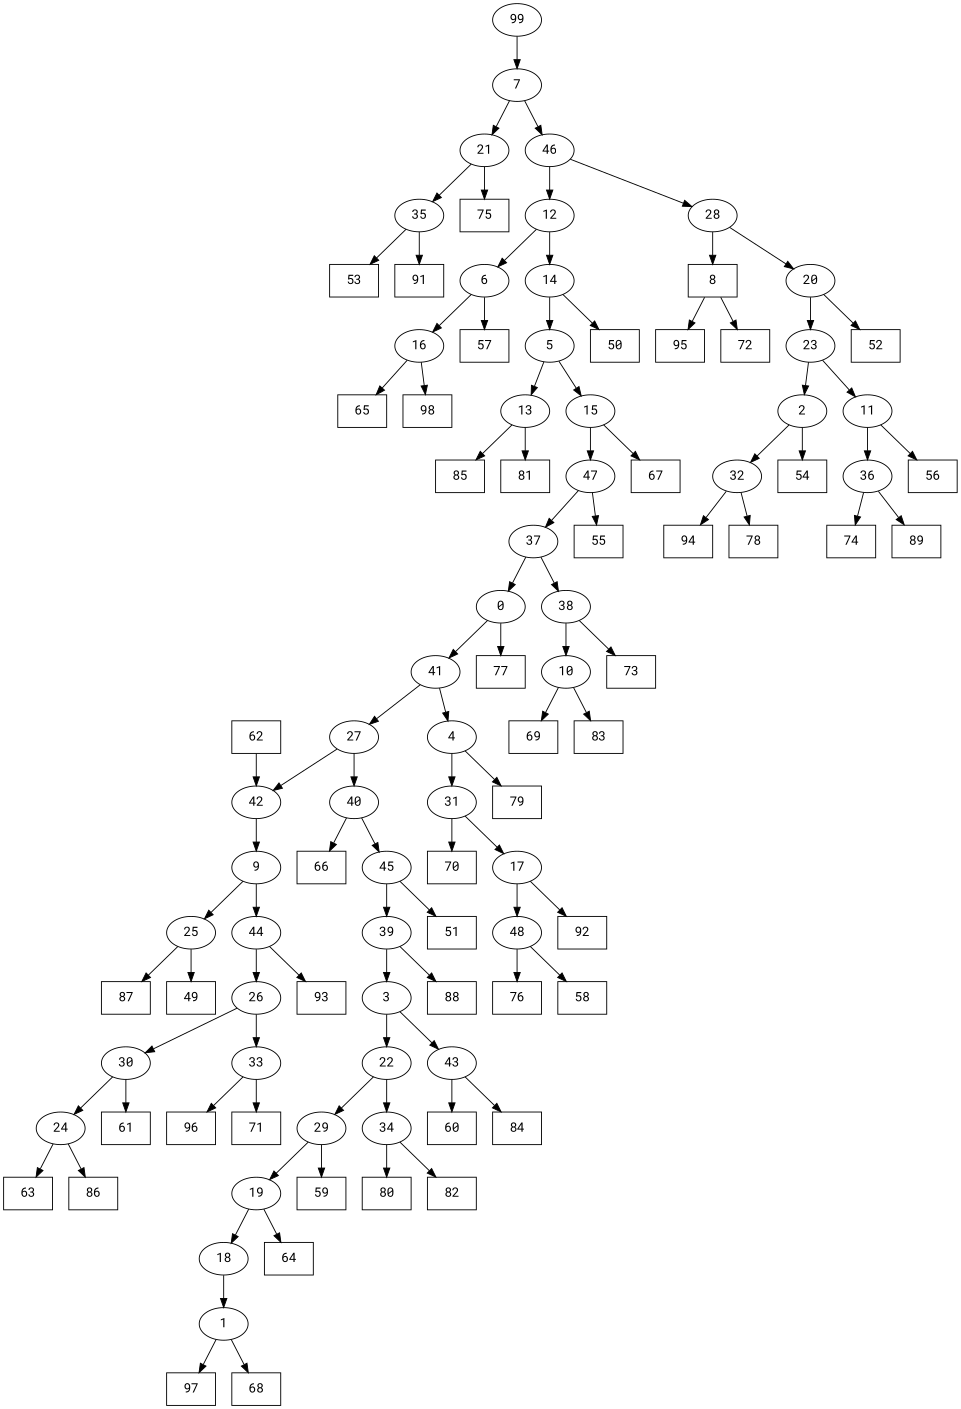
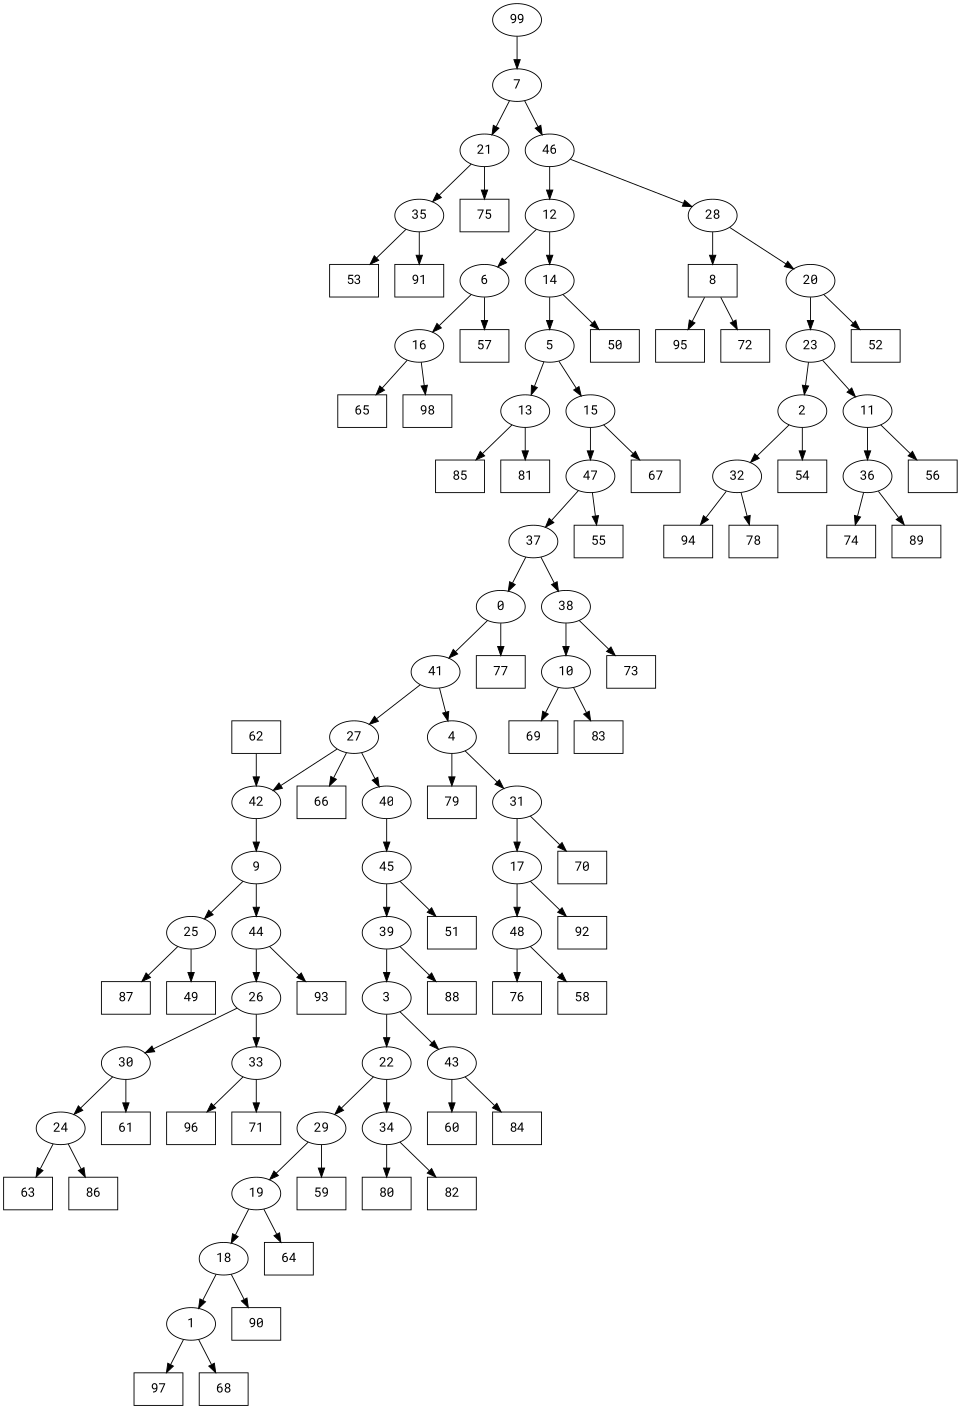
edge "40" -> "66": now "27" -> "66"
node "90": added
